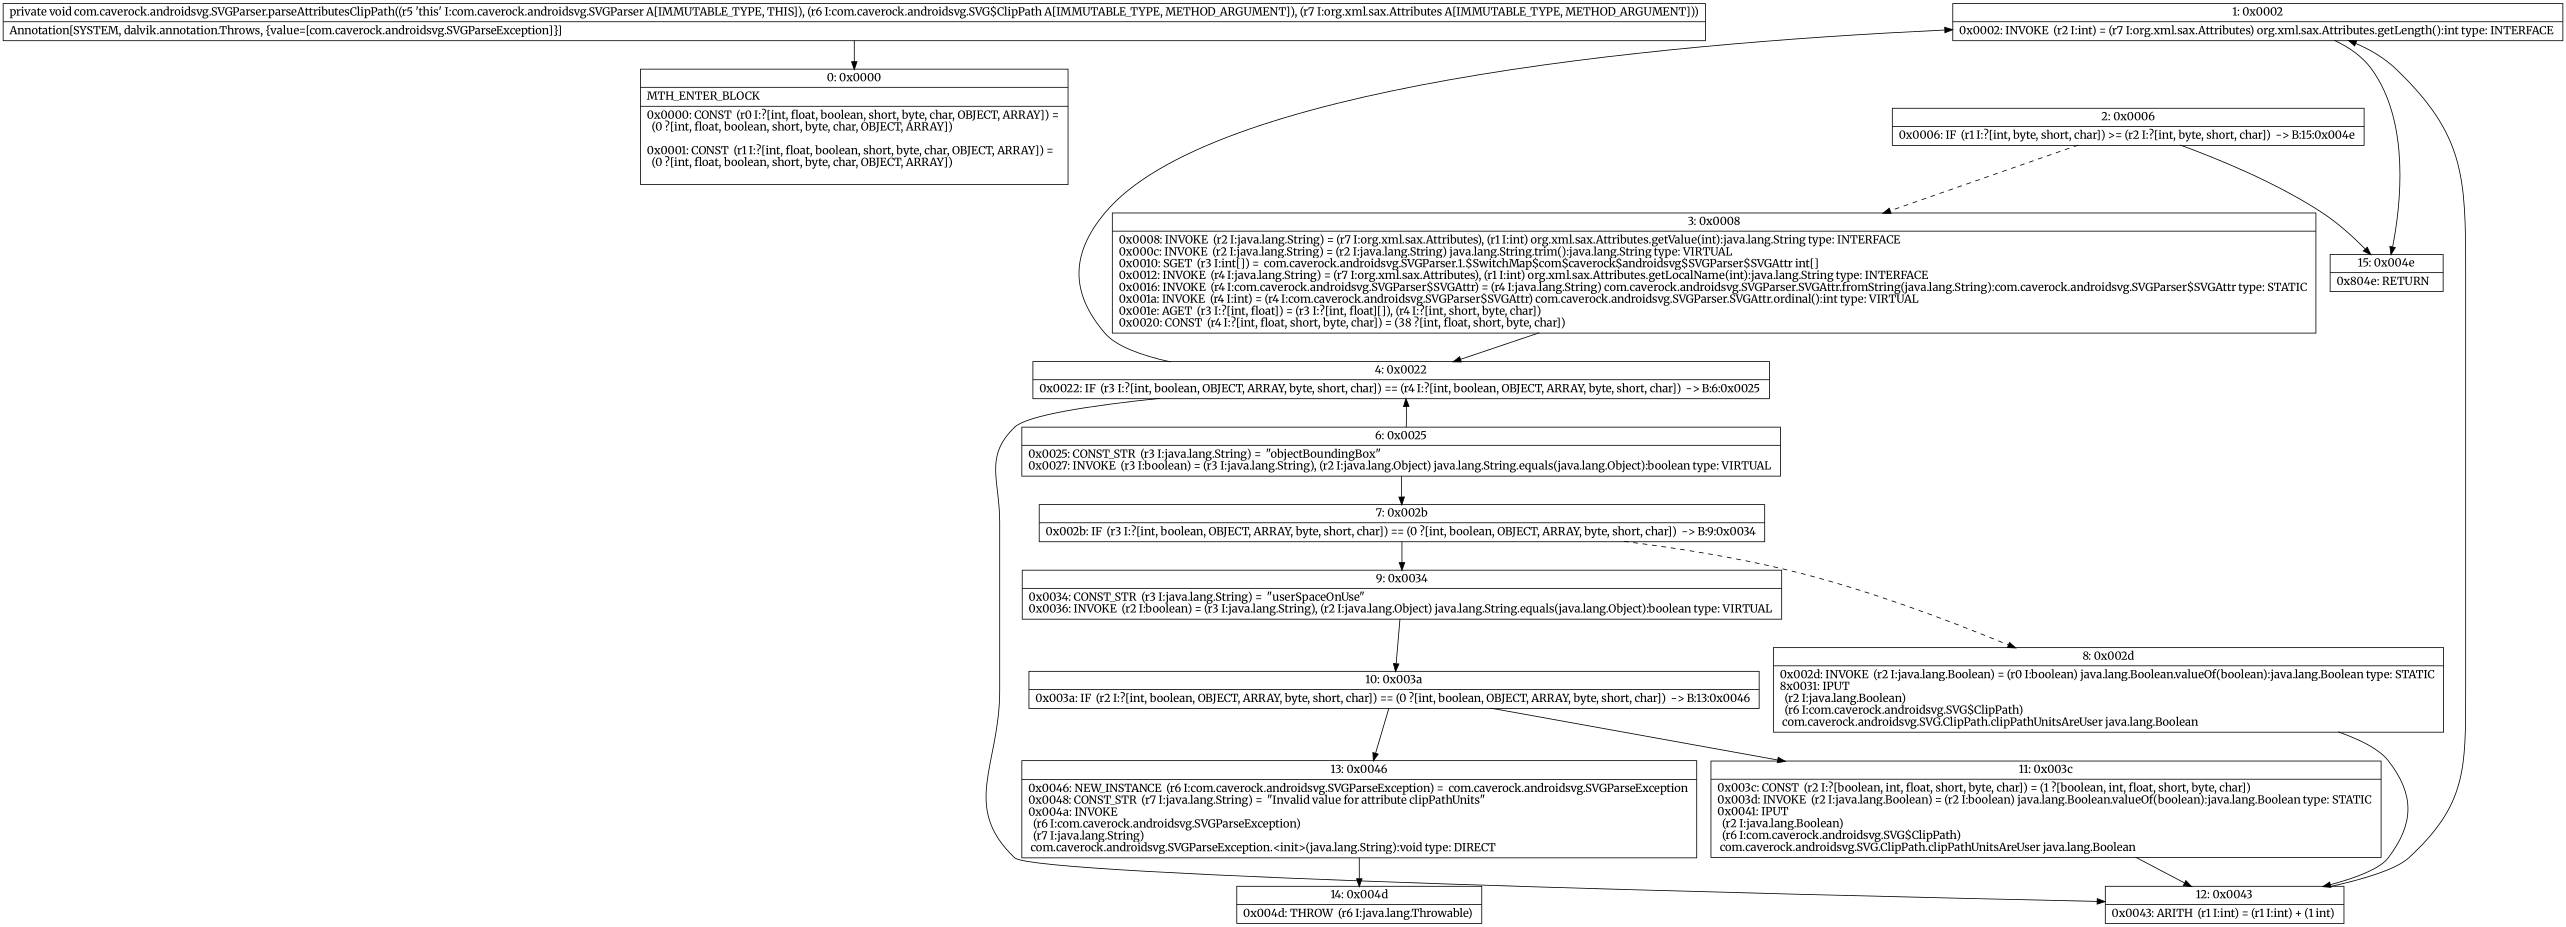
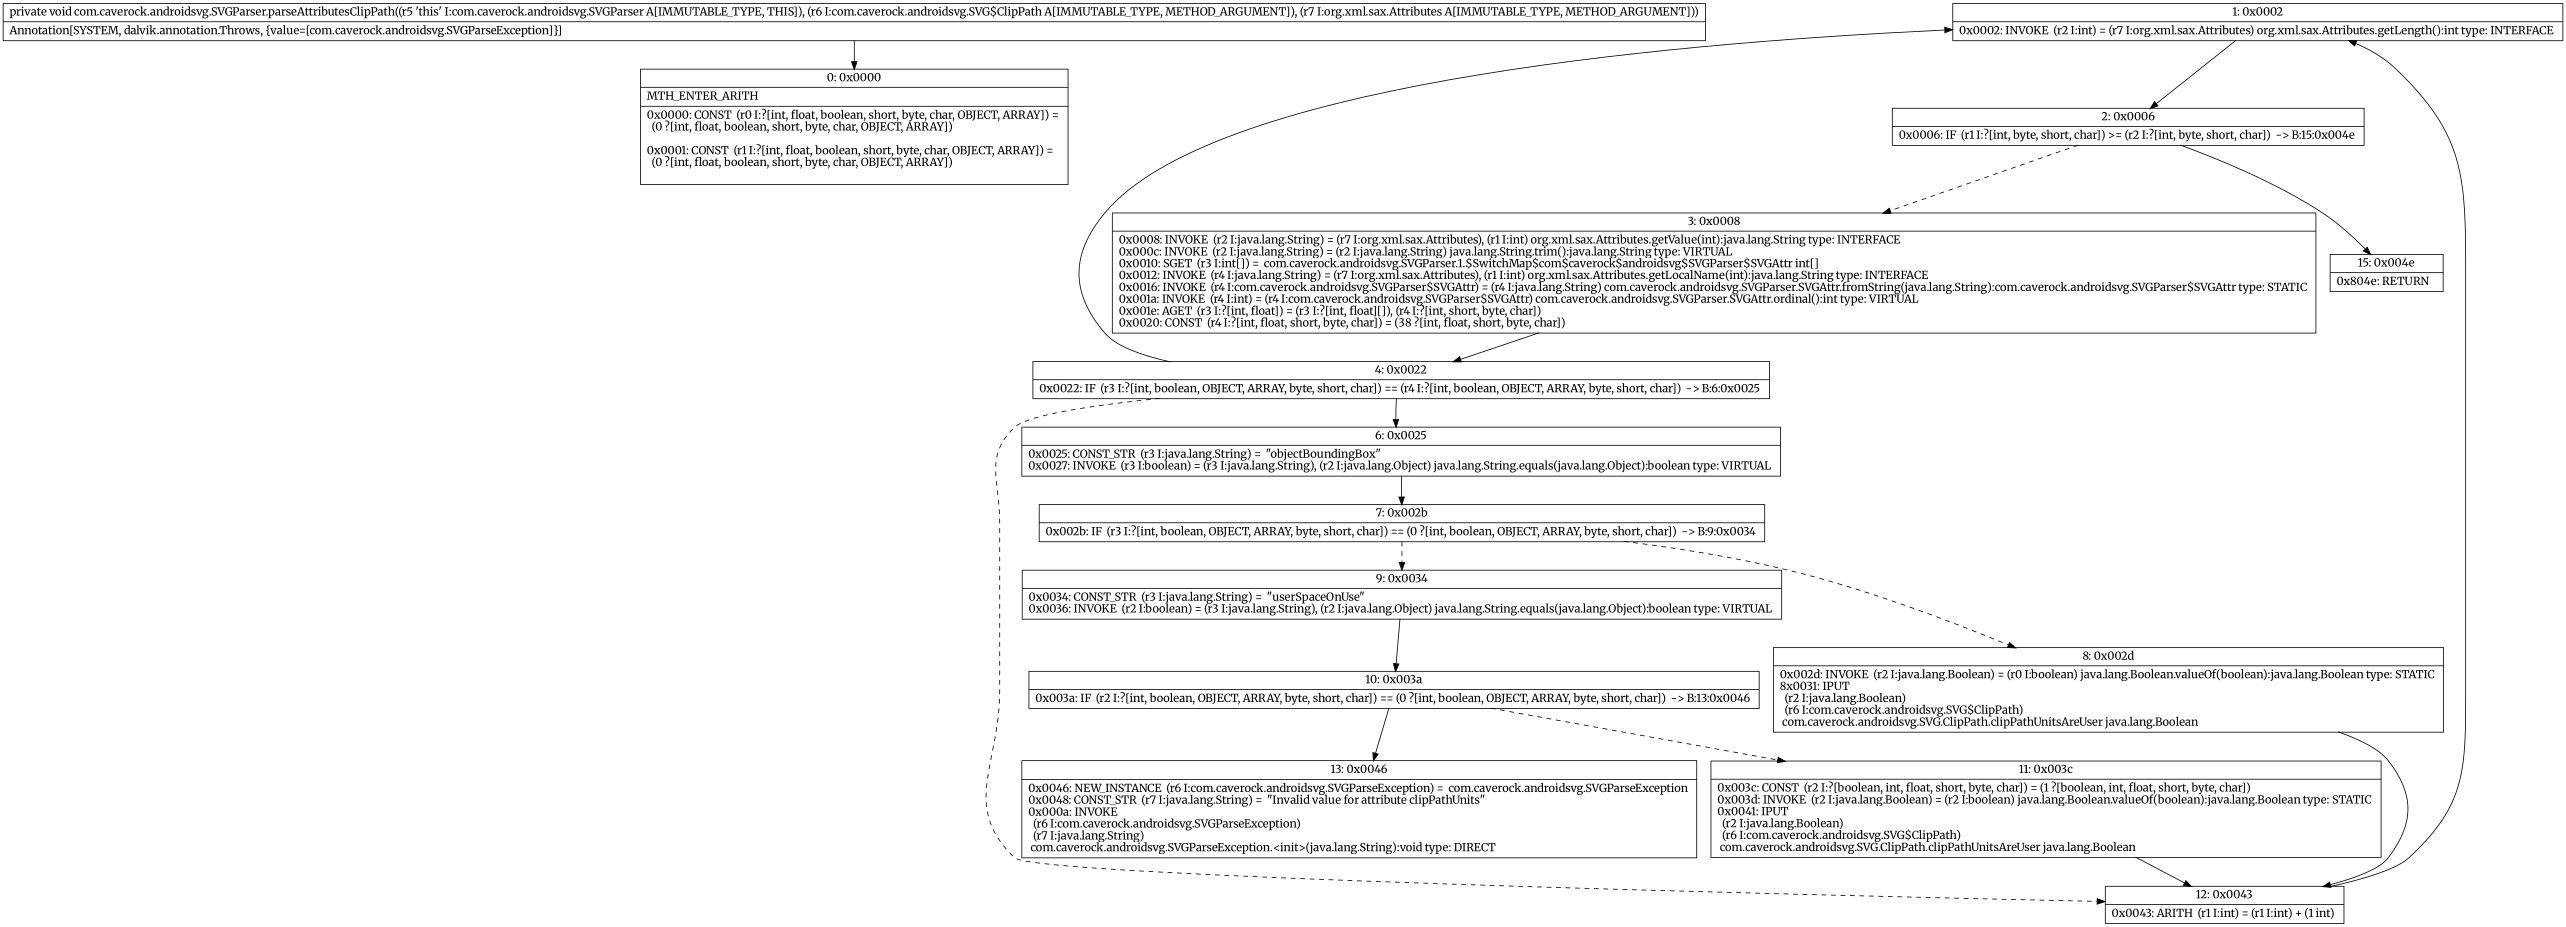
node "0: 0x0000": text "MTH_ENTER_BLOCK" -> "MTH_ENTER_ARITH"
edge "1: 0x0002" -> "15: 0x004e": now "1: 0x0002" -> "2: 0x0006"
edge "6: 0x0025" -> "4: 0x0022": reversed
edge "7: 0x002b" -> "9: 0x0034": style solid -> dashed
edge "10: 0x003a" -> "11: 0x003c": style solid -> dashed
node "13: 0x0046": text "0x004a: INVOKE" -> "0x000a: INVOKE"
edge "4: 0x0022" -> "12: 0x0043": style solid -> dashed
node "14: 0x004d": removed
